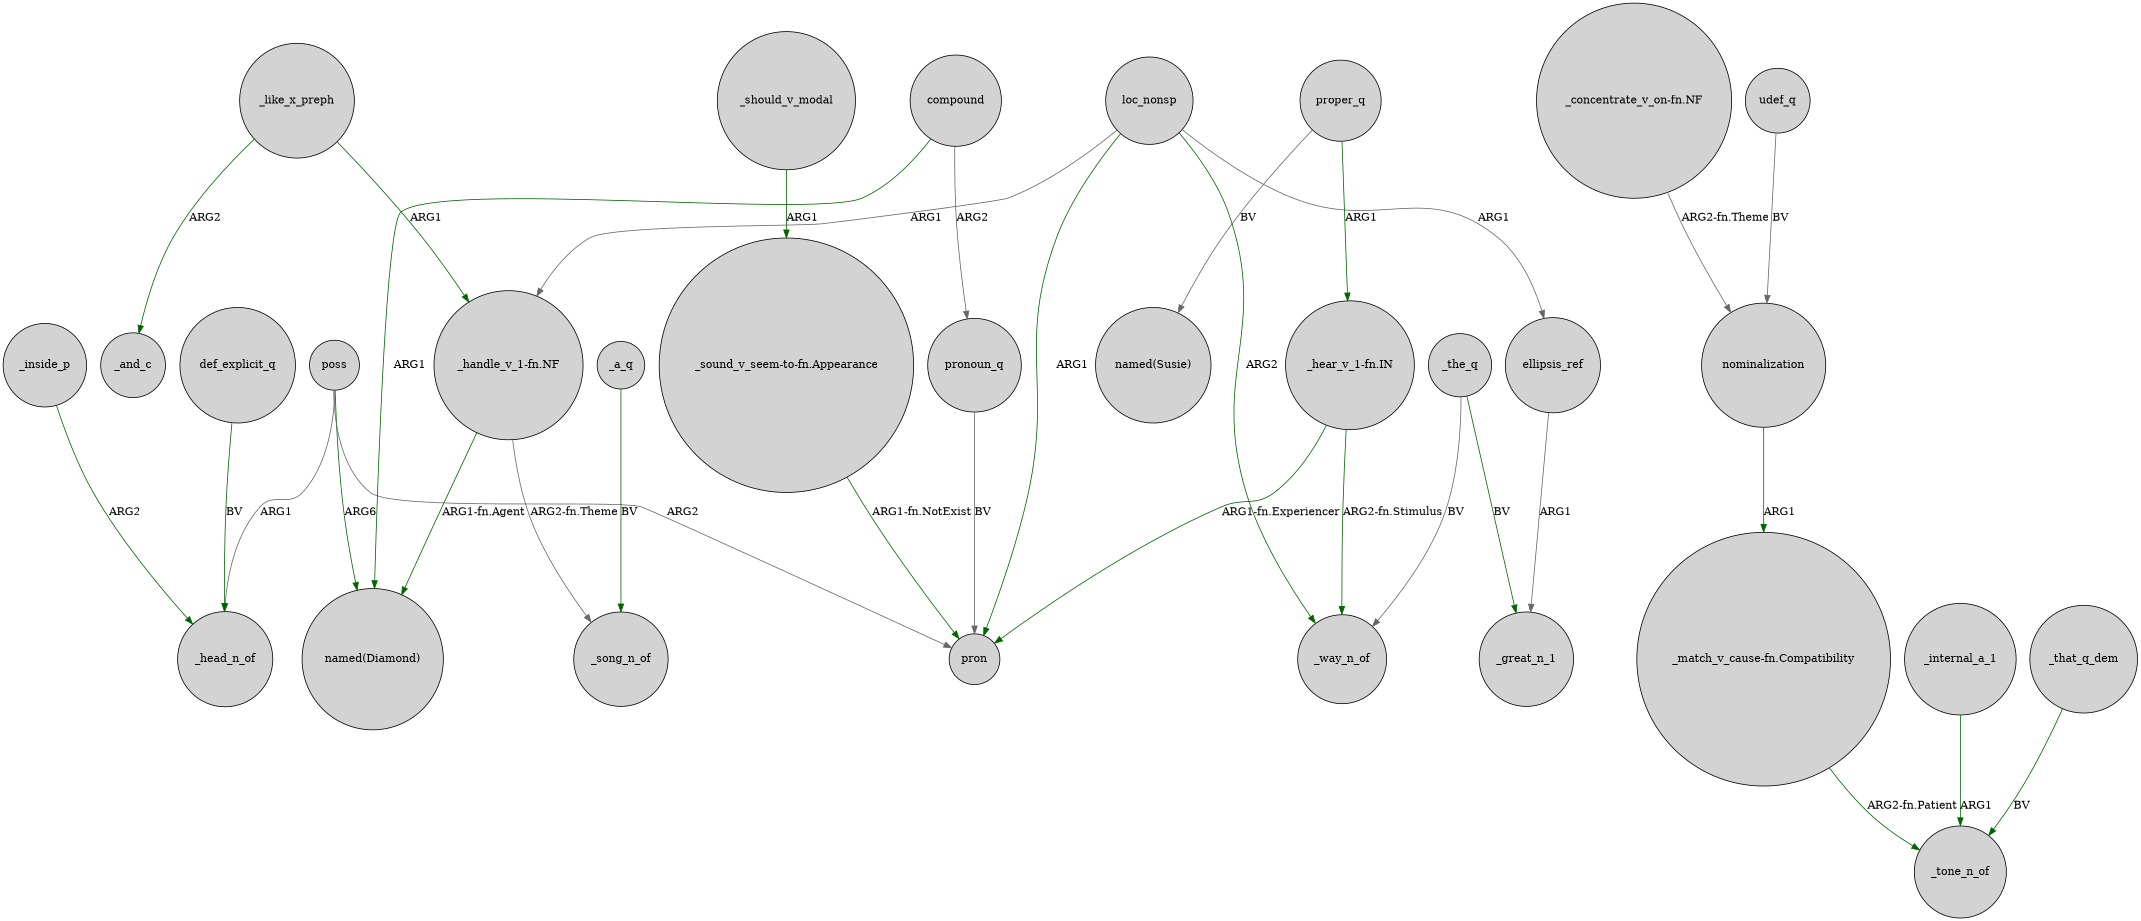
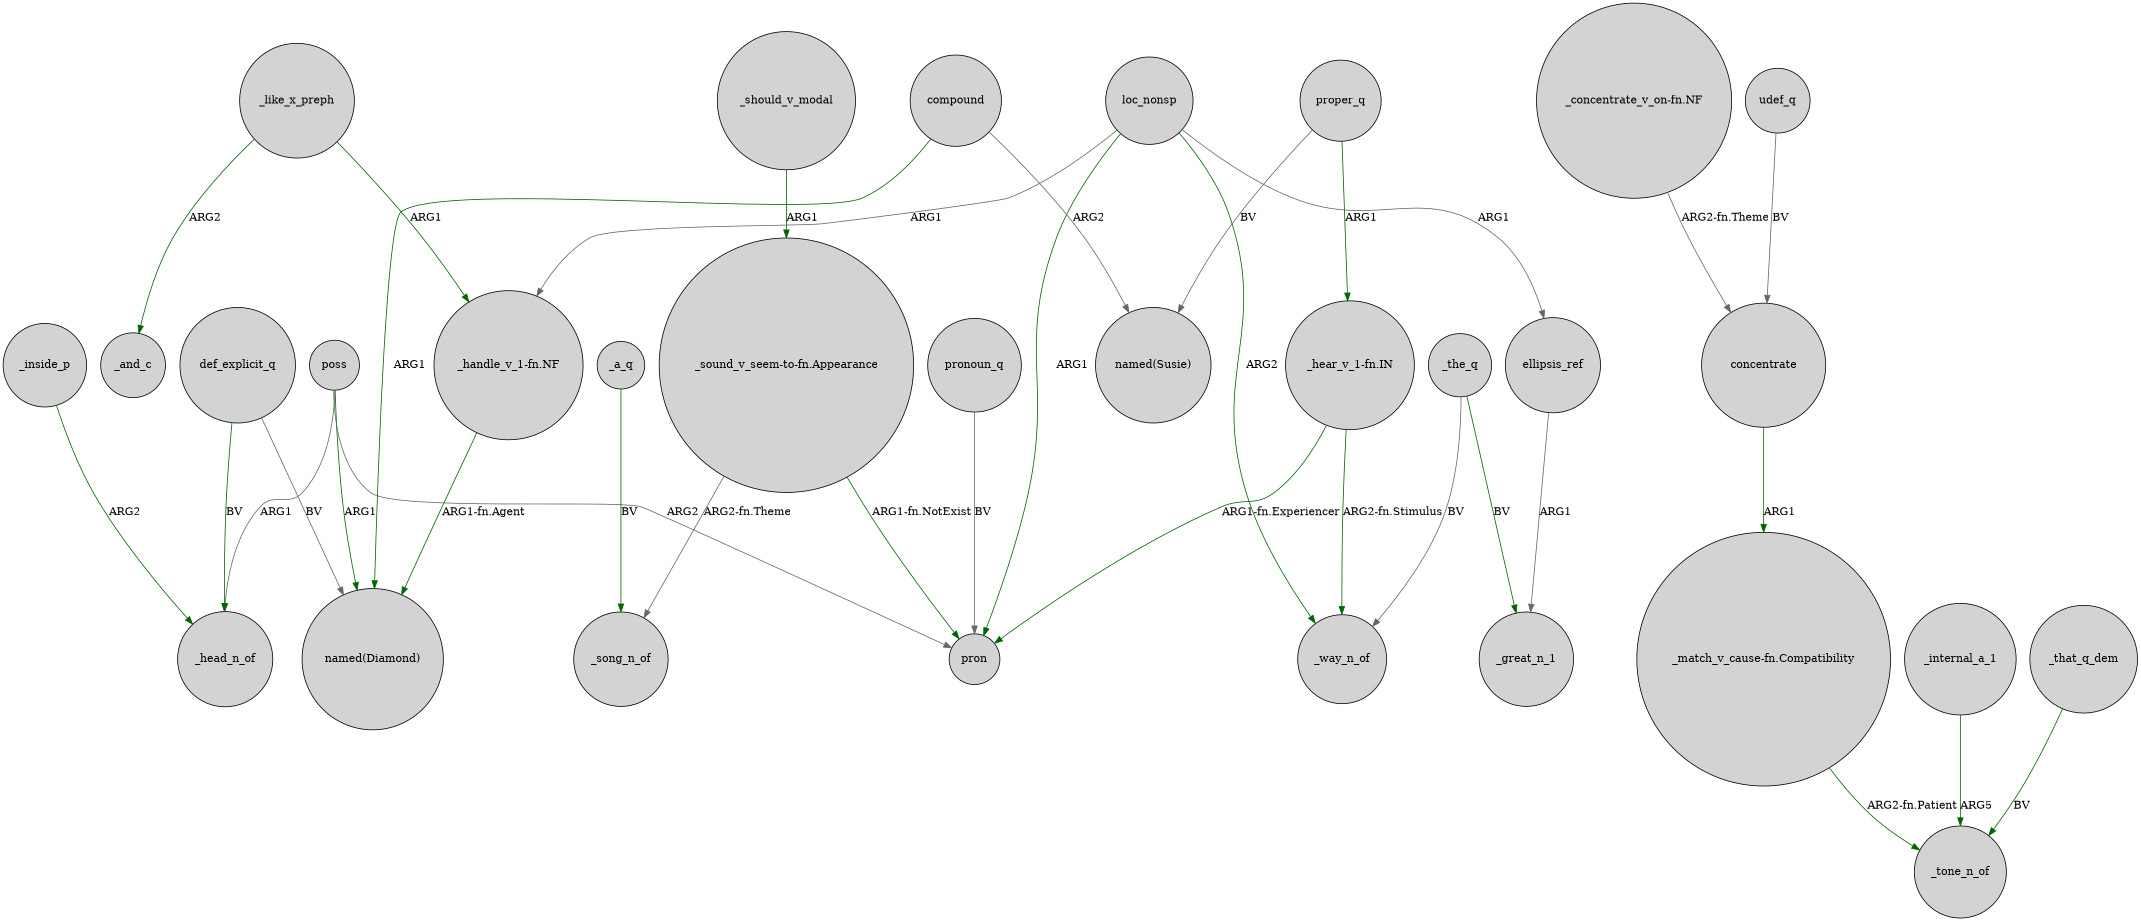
edge "compound" -> "pronoun_q": now "compound" -> "named(Susie)"
node "nominalization": label "nominalization" -> "concentrate"
edge "def_explicit_q" -> "named(Diamond)": added, label "BV"
edge "poss" -> "named(Diamond)": label "ARG6" -> "ARG1"
edge "_handle_v_1-fn.NF" -> "_song_n_of": now "_sound_v_seem-to-fn.Appearance" -> "_song_n_of"
edge "_internal_a_1" -> "_tone_n_of": label "ARG1" -> "ARG5"
